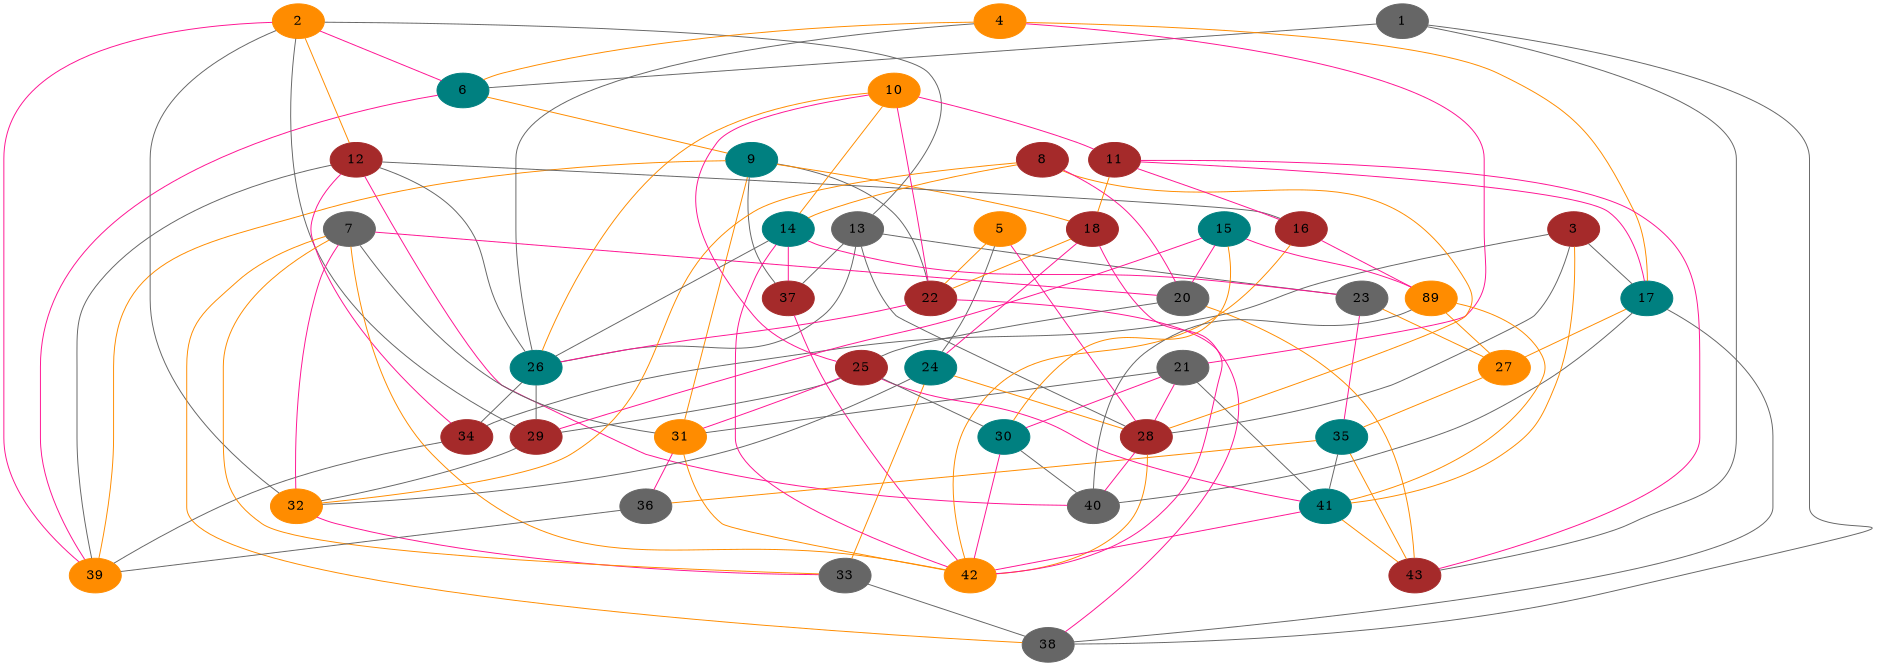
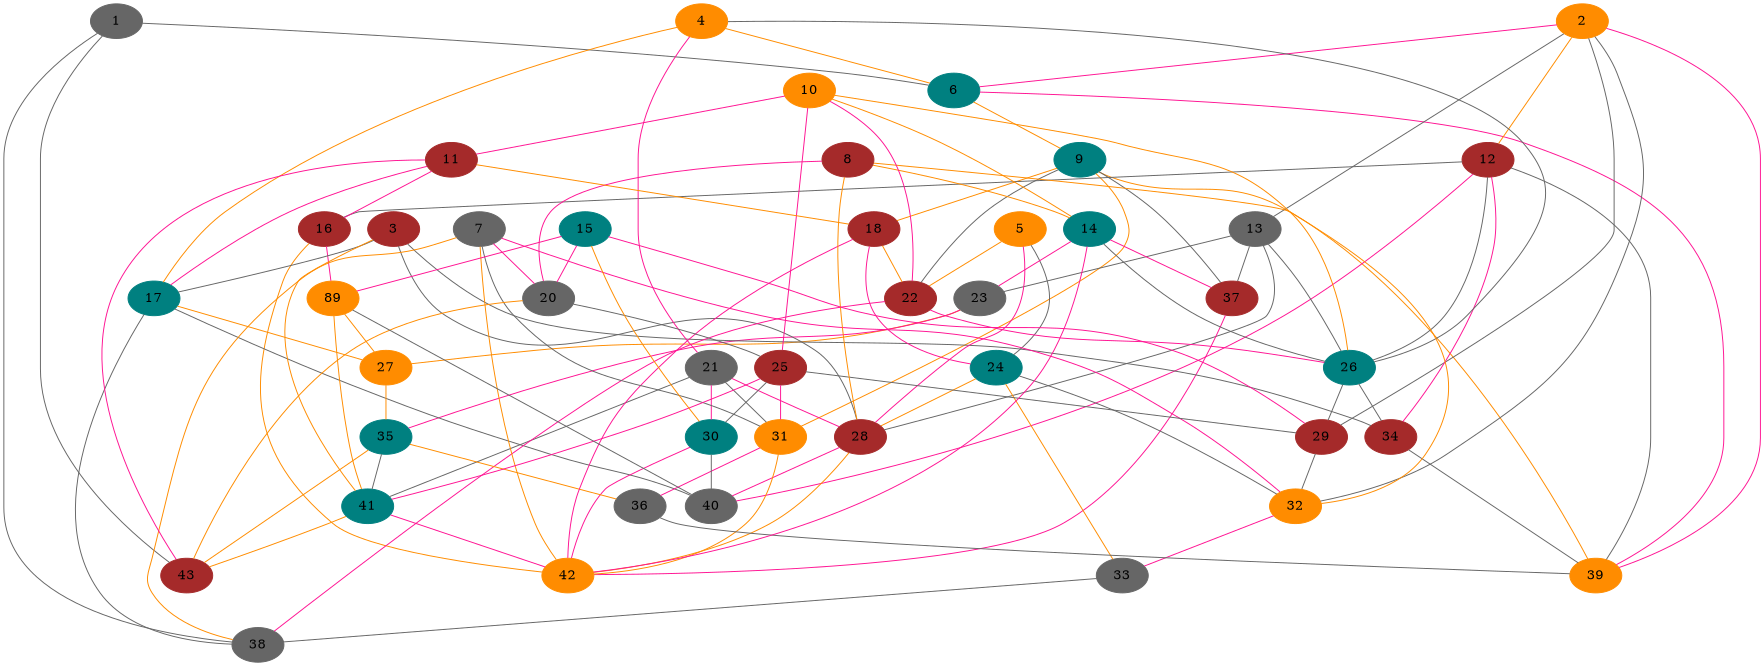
edge "7" -- "33": removed
